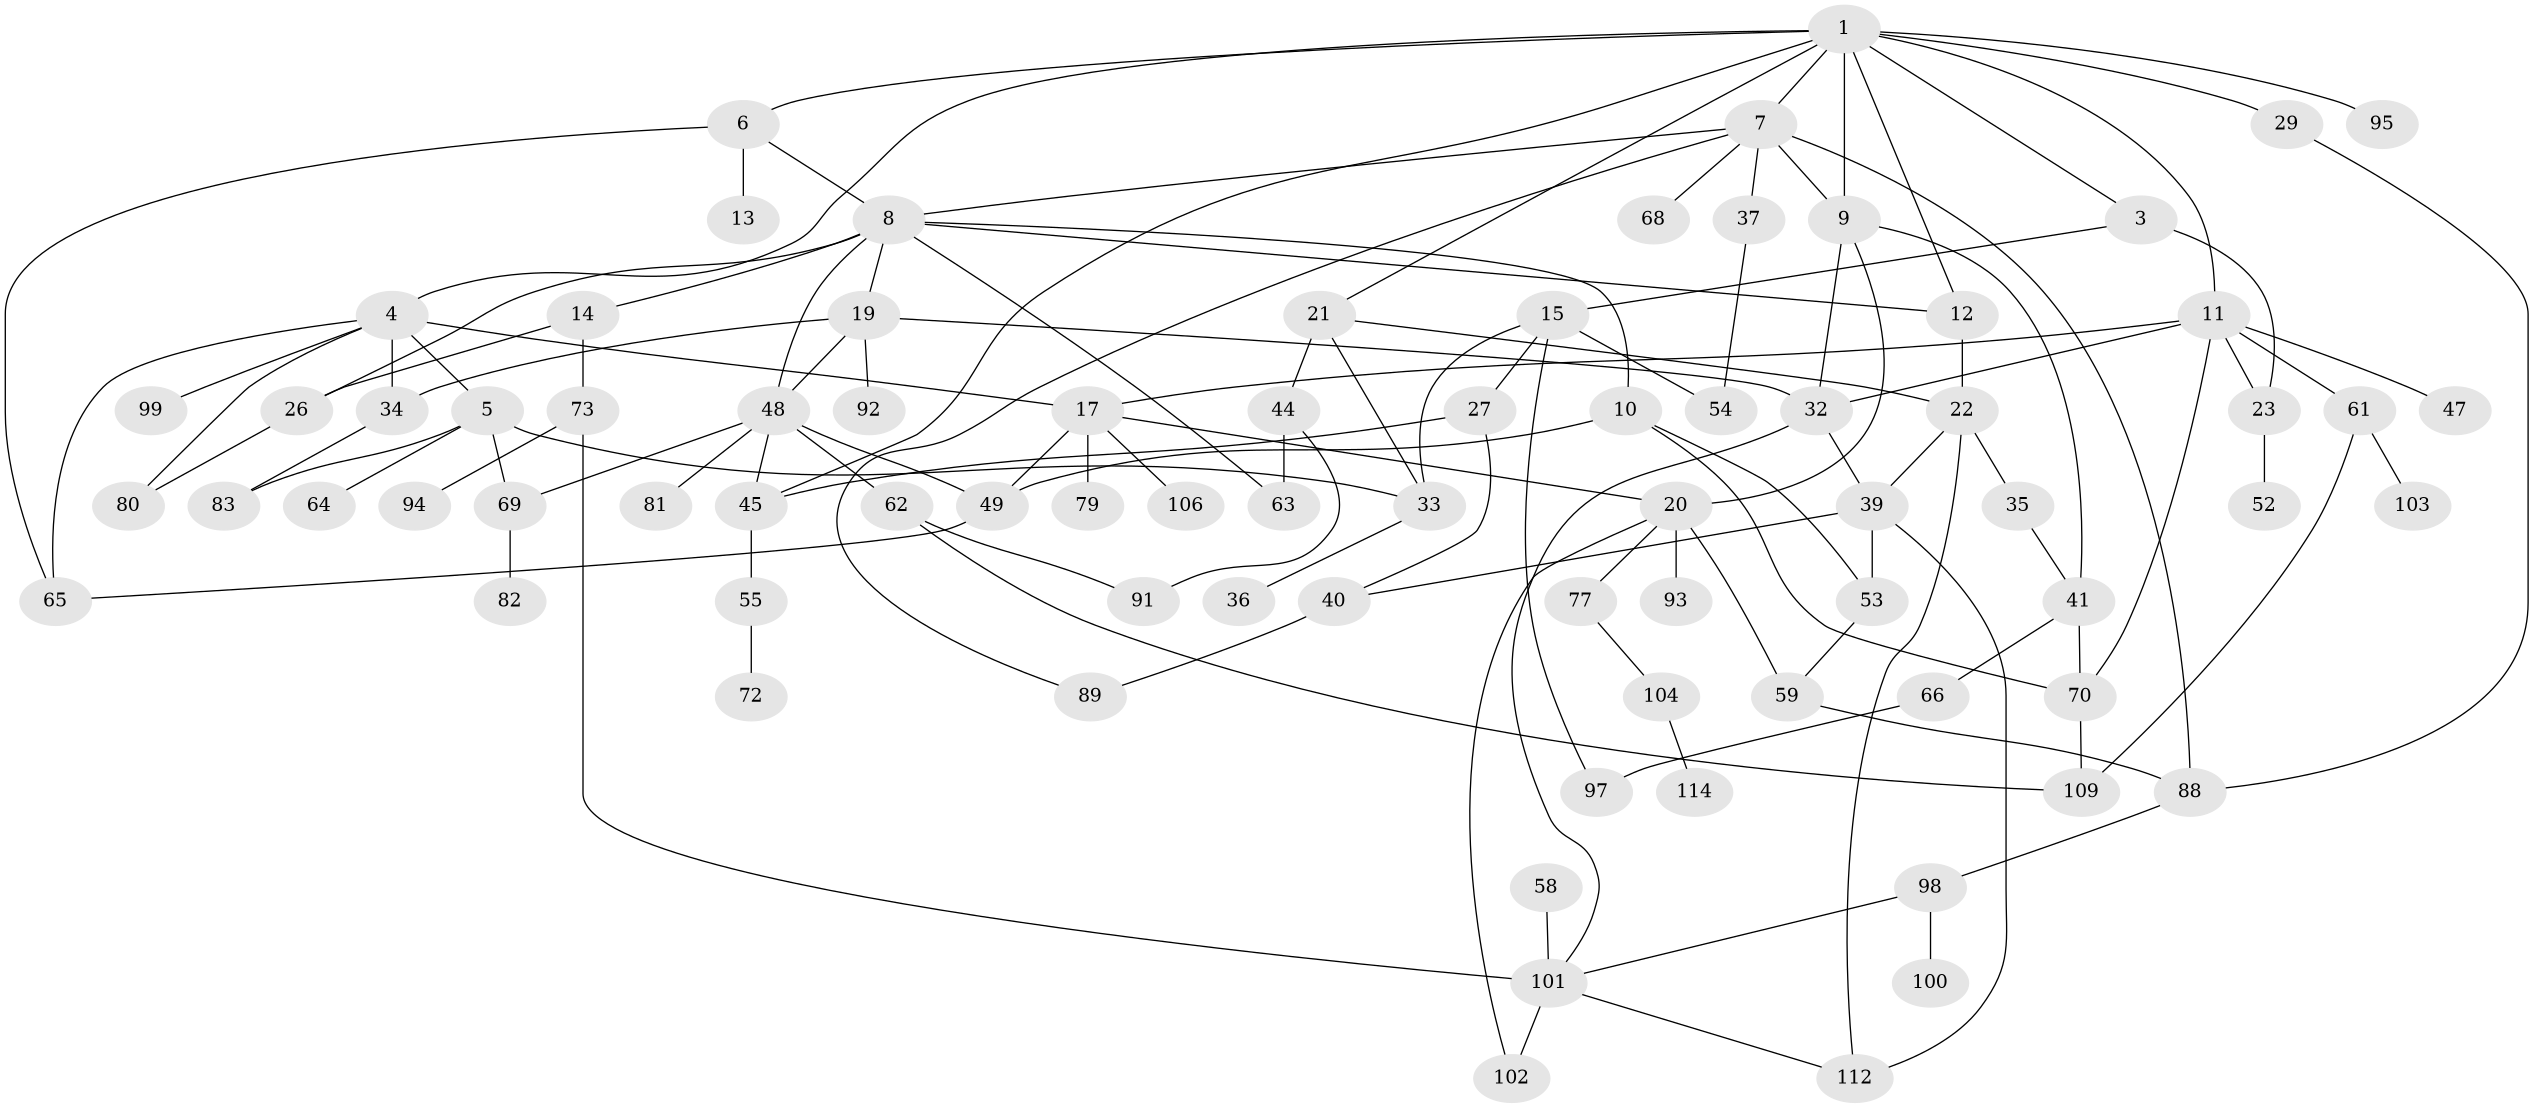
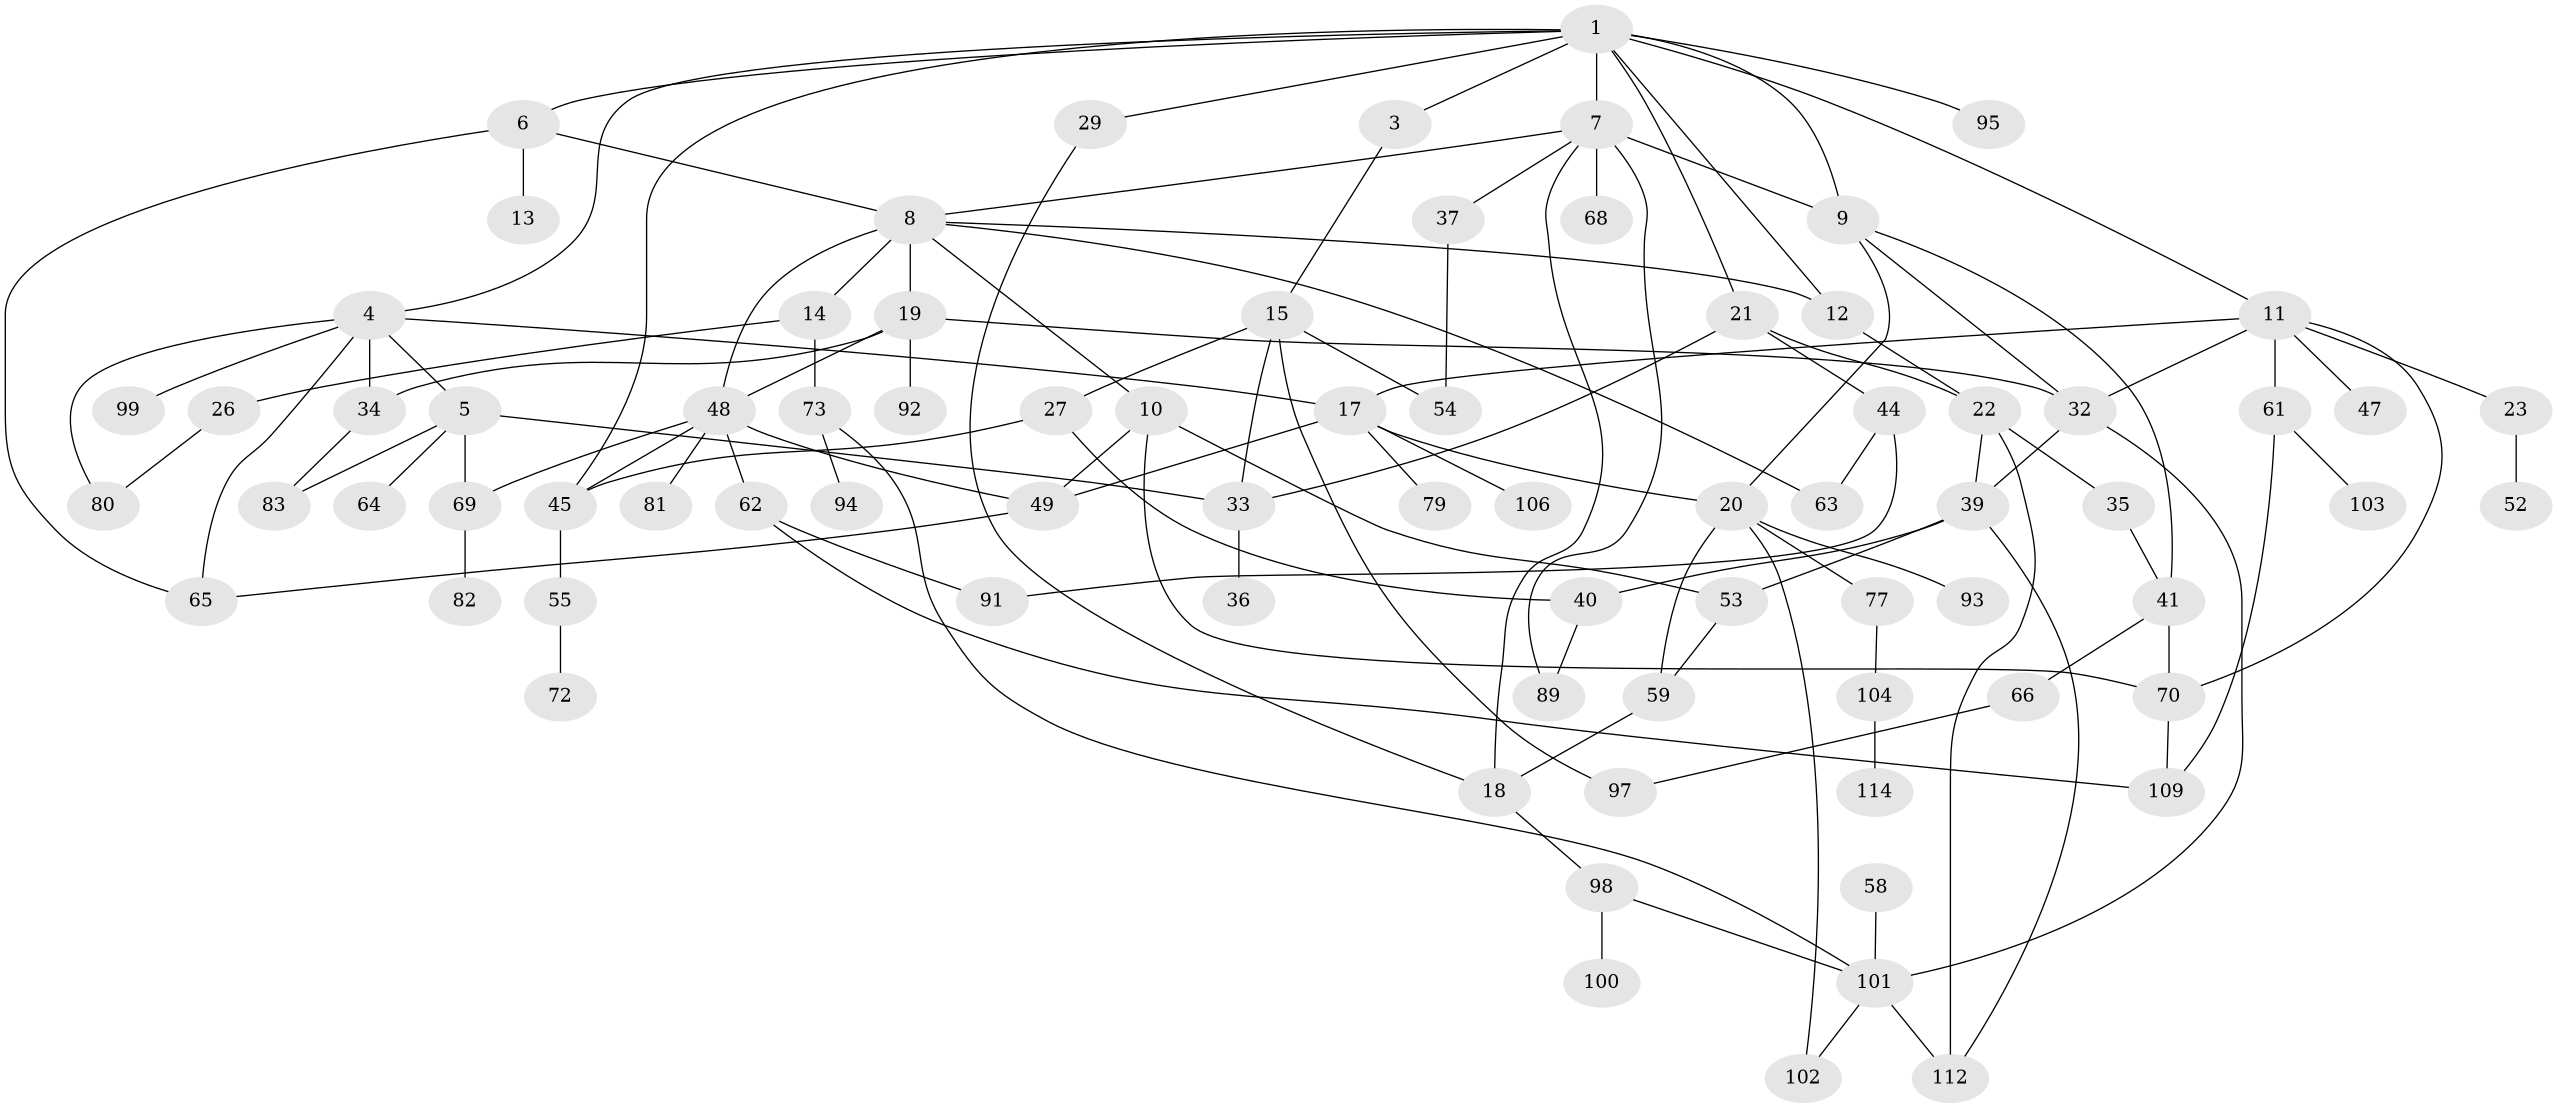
edge "8" -- "26": removed
edge "3" -- "23": removed
node "88": label "88" -> "18"
